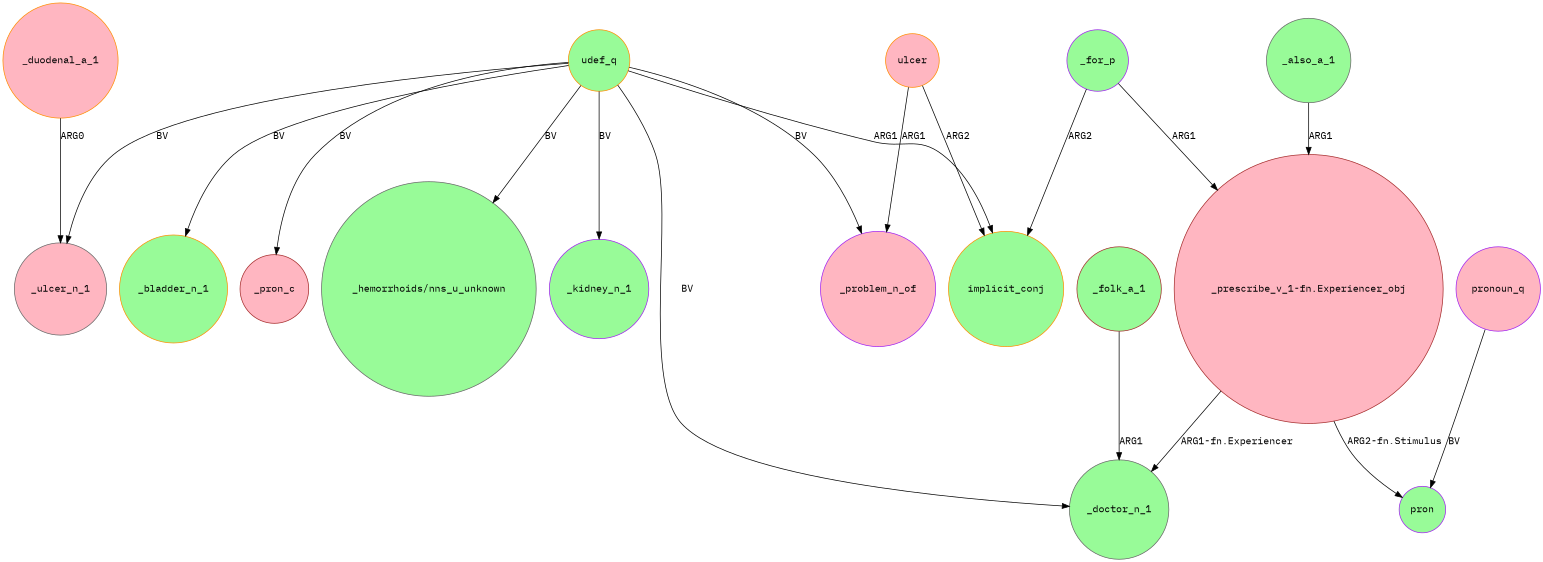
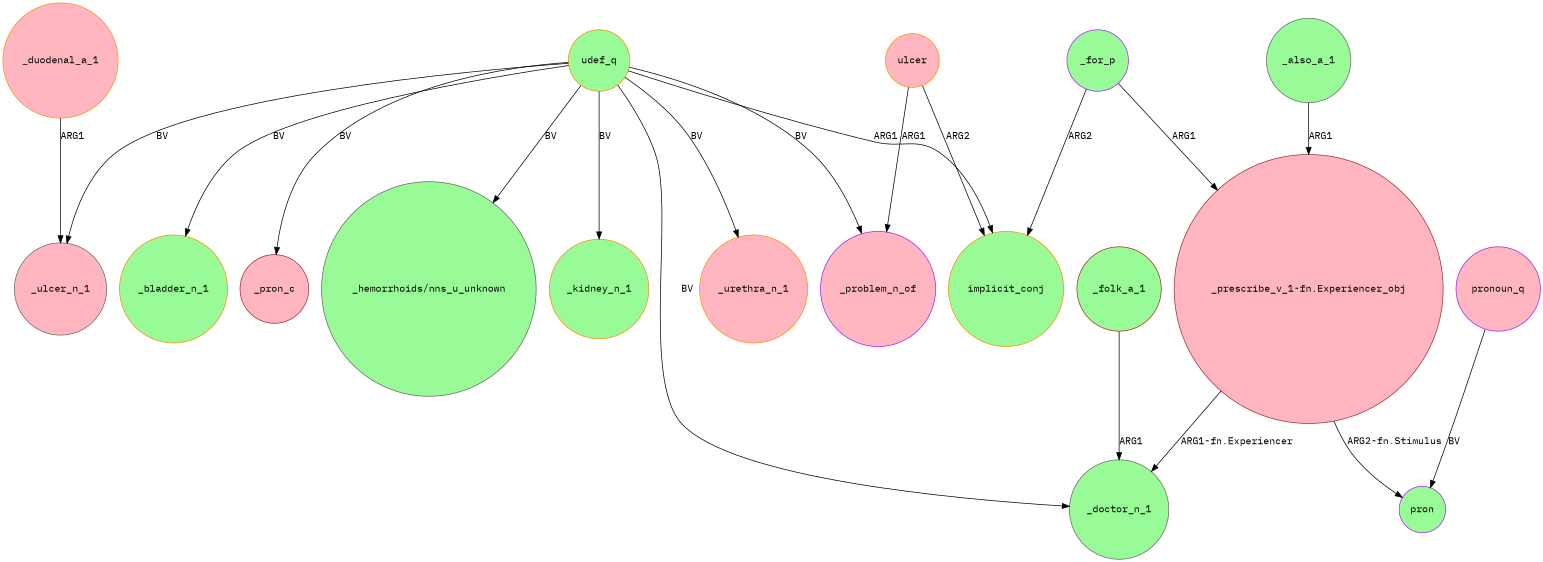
edge "_duodenal_a_1" -> "_ulcer_n_1": label "ARG0" -> "ARG1"
node "_kidney_n_1": color purple -> darkorange
node "_urethra_n_1": added
